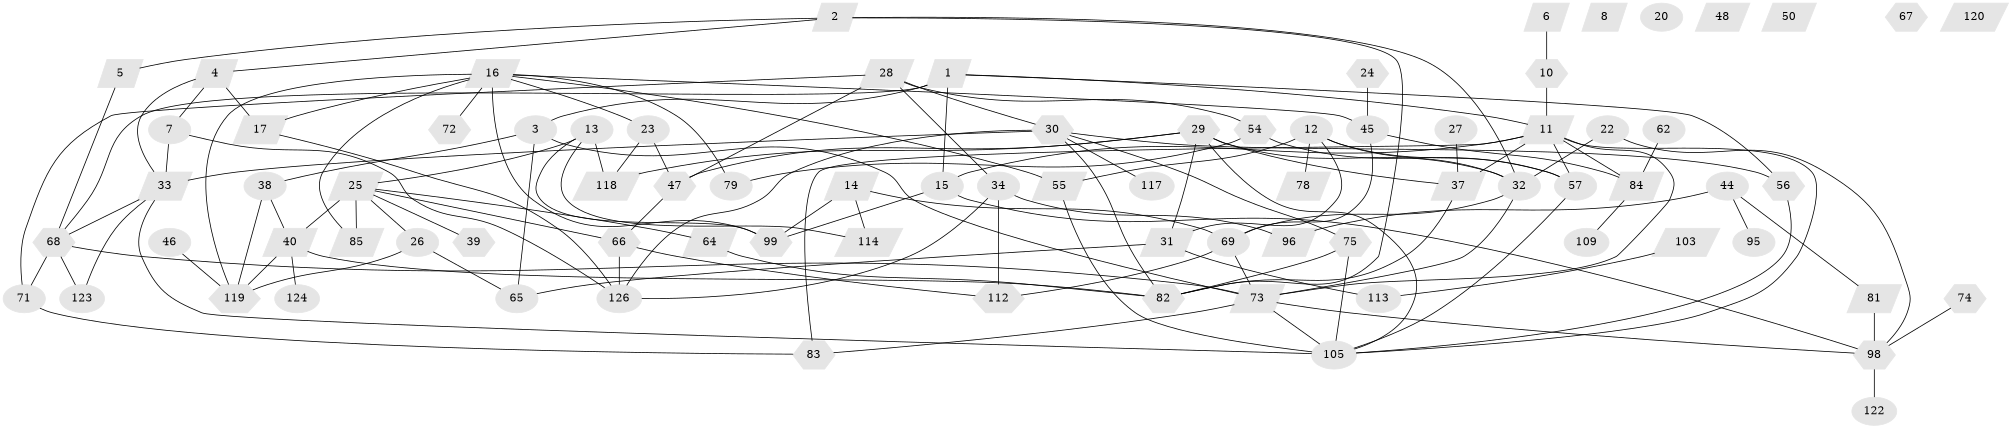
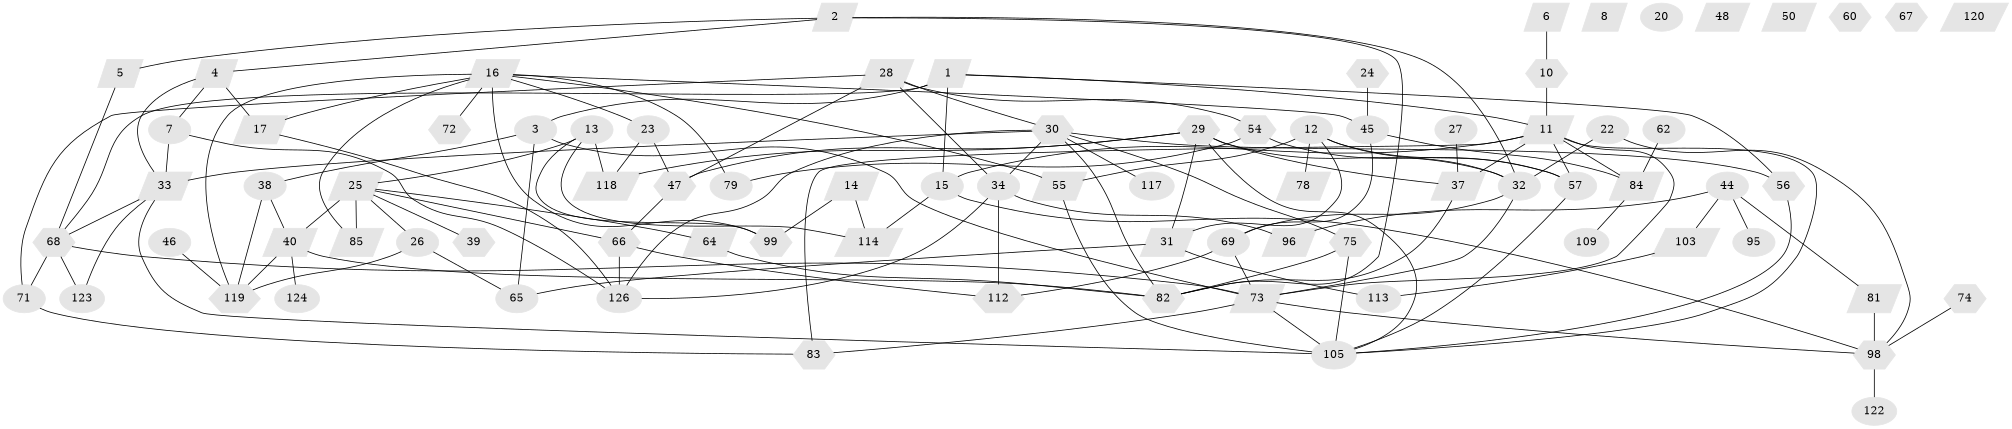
node "60": added
edge "30" -- "34": added
edge "14" -- "69": removed
edge "44" -- "103": added
edge "15" -- "99": now "15" -- "114"
